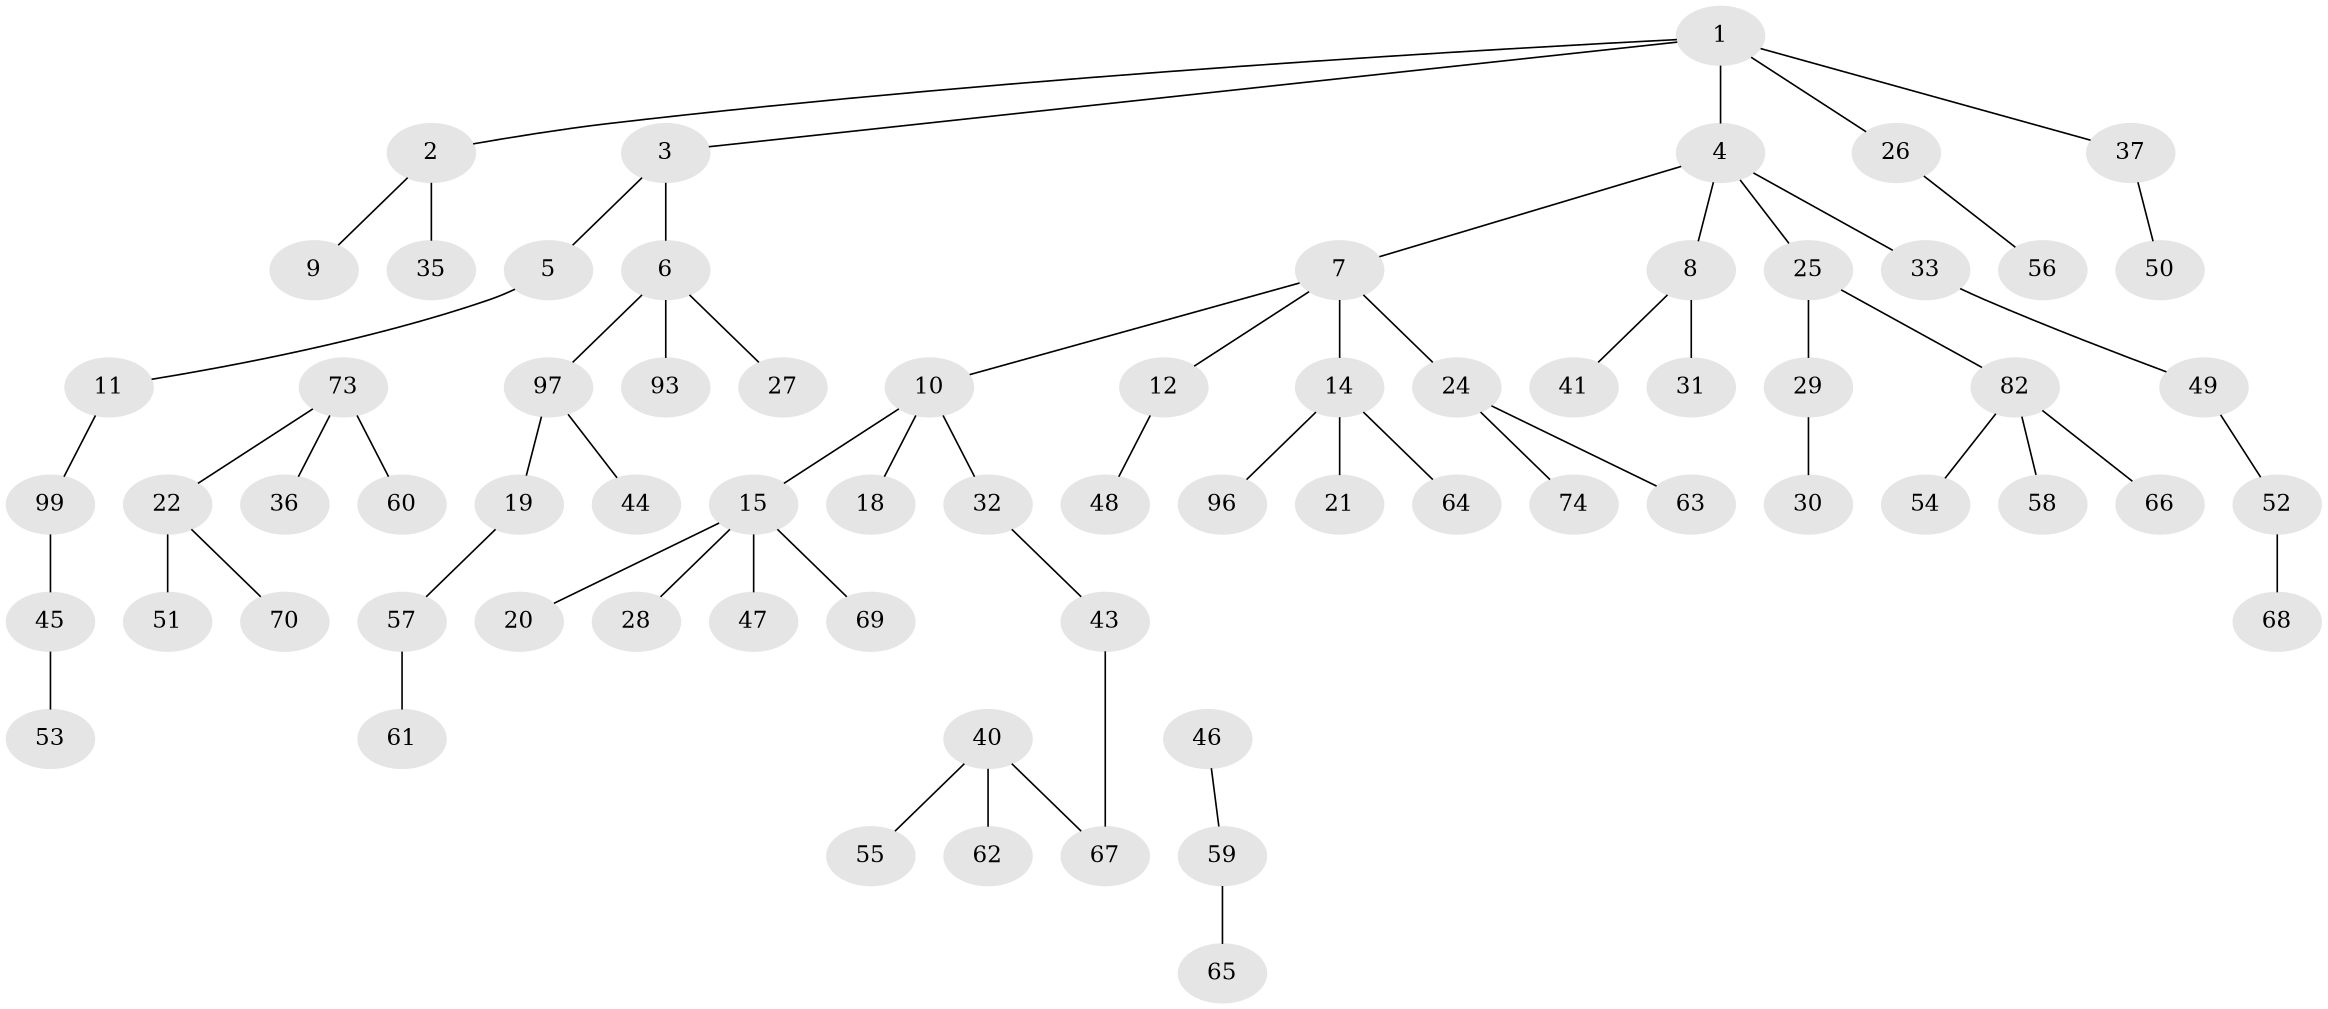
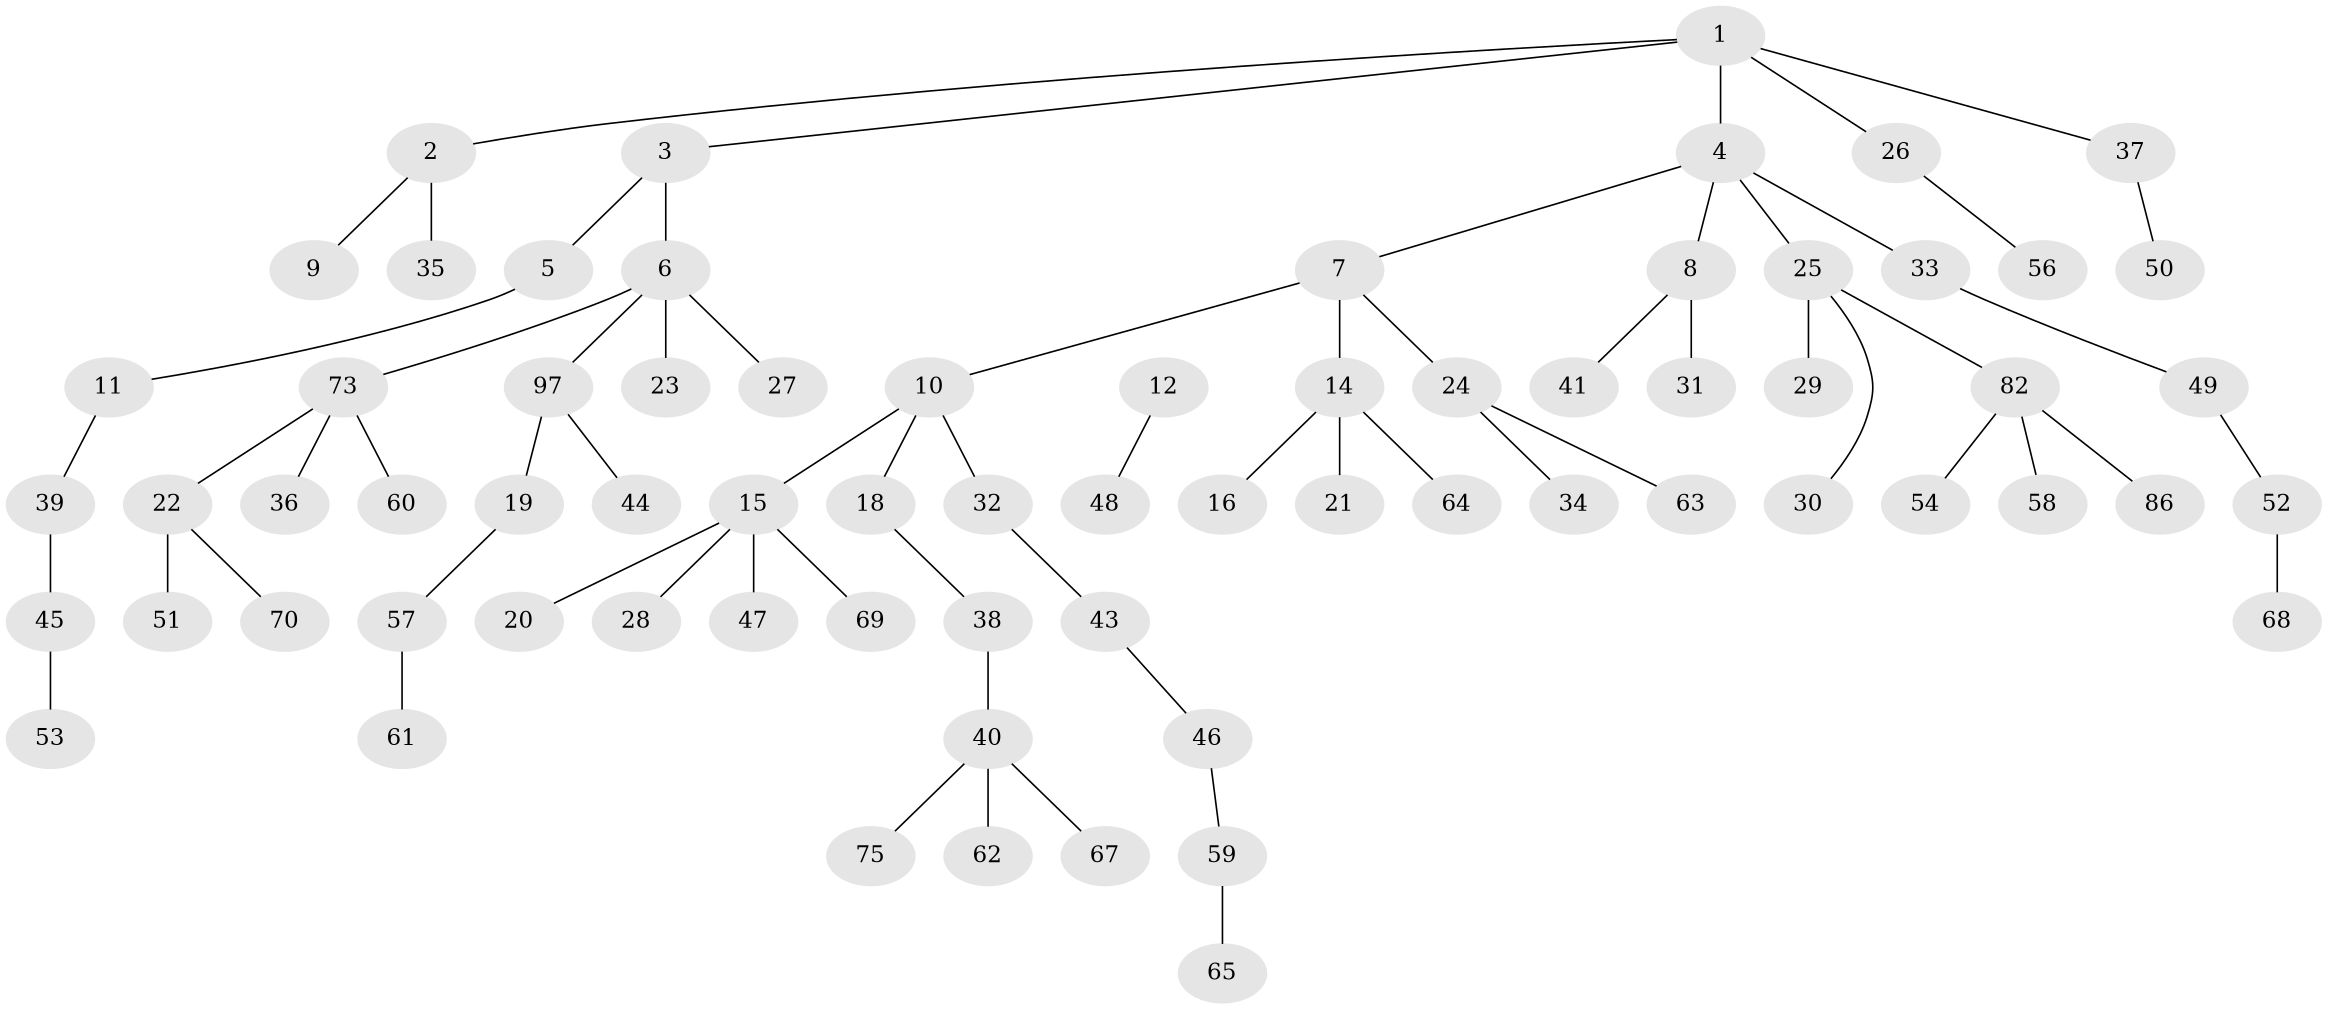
edge "7" -- "12": removed
edge "6" -- "73": added
node "93": label "93" -> "23"
edge "29" -- "30": now "25" -- "30"
node "99": label "99" -> "39"
node "96": label "96" -> "16"
node "74": label "74" -> "34"
node "66": label "66" -> "86"
node "38": added
edge "43" -- "67": now "43" -- "46"
node "55": label "55" -> "75"
